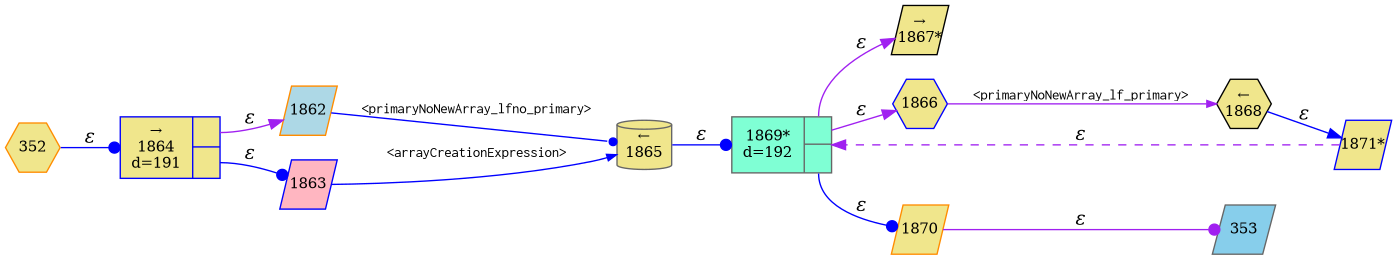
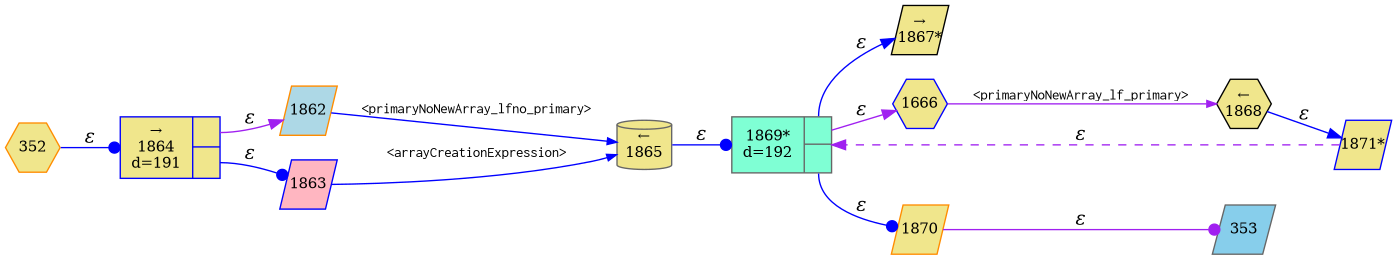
edge "1869*" -> "→ 1867*": color purple -> blue
node "1866": label "1866" -> "1666"
edge "1862" -> "← 1865": arrowhead dot -> normal
